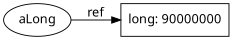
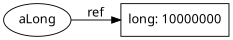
node "long: 90000000": label "long: 90000000" -> "long: 10000000"
